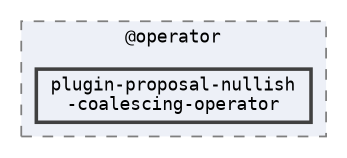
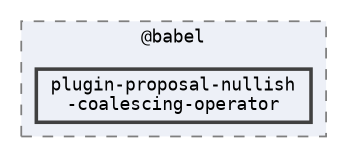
cluster "@operator": label "@operator" -> "@babel"
